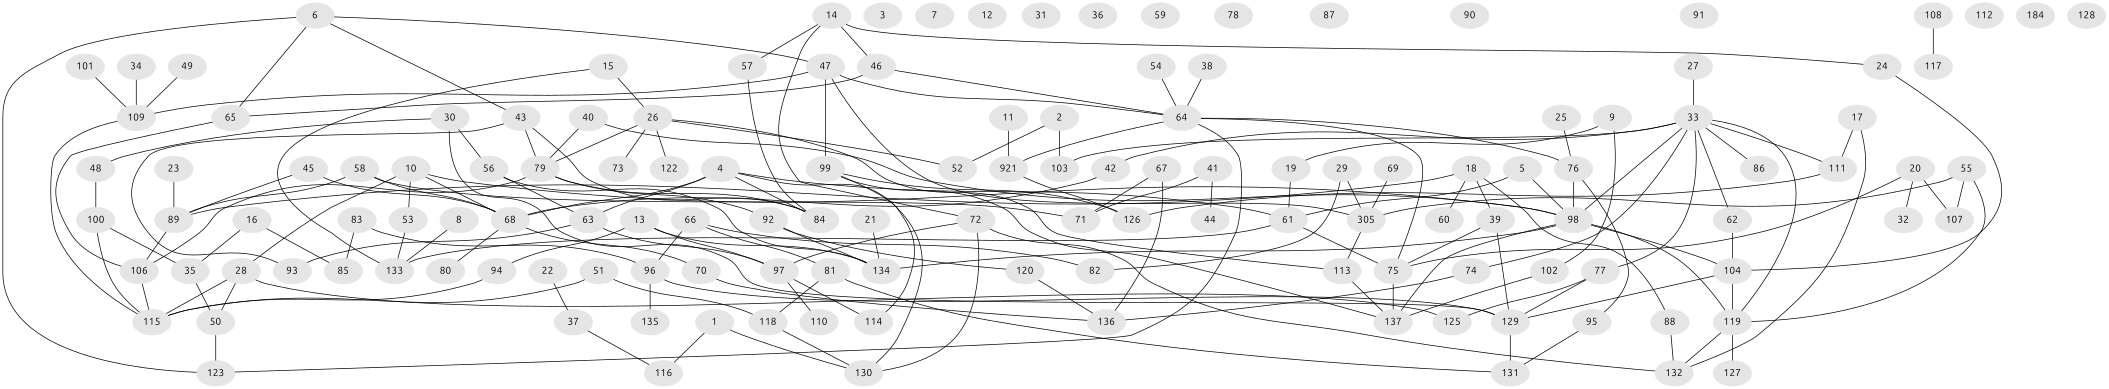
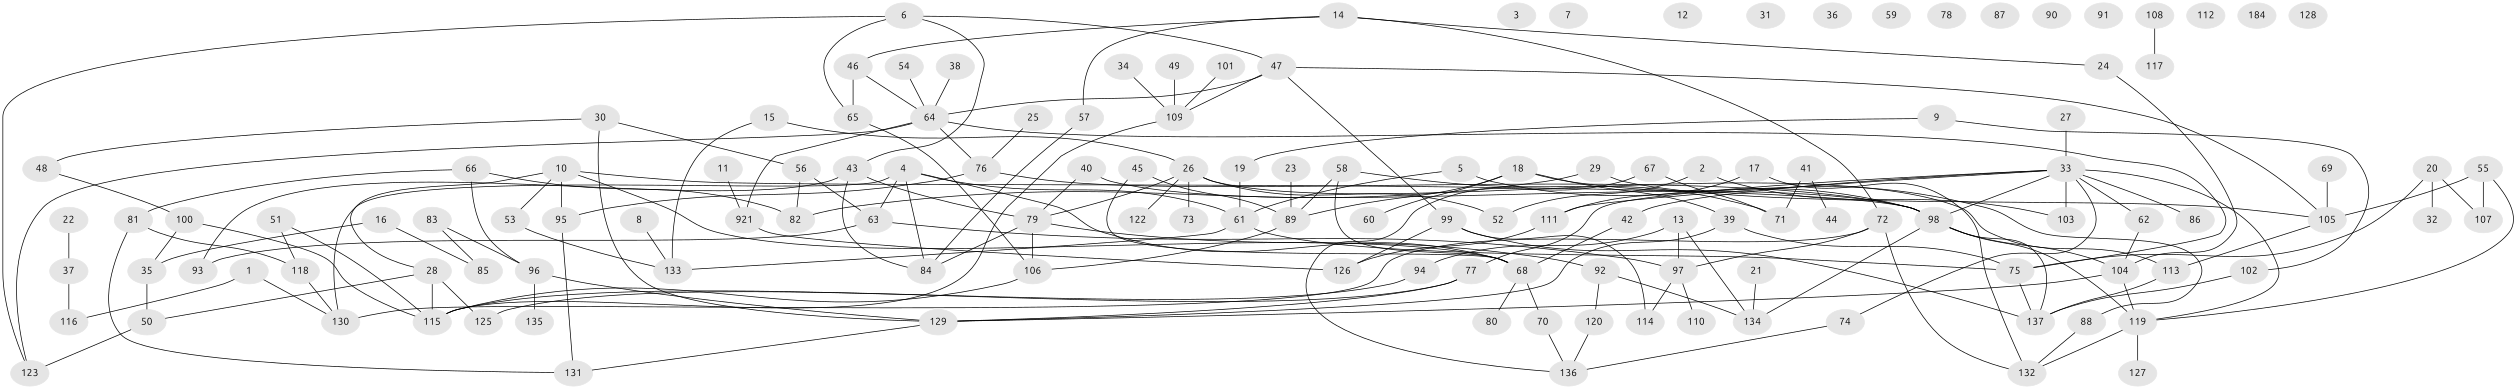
edge "10" -- "95": added
edge "56" -- "134": now "56" -- "82"
node "305": label "305" -> "105"
